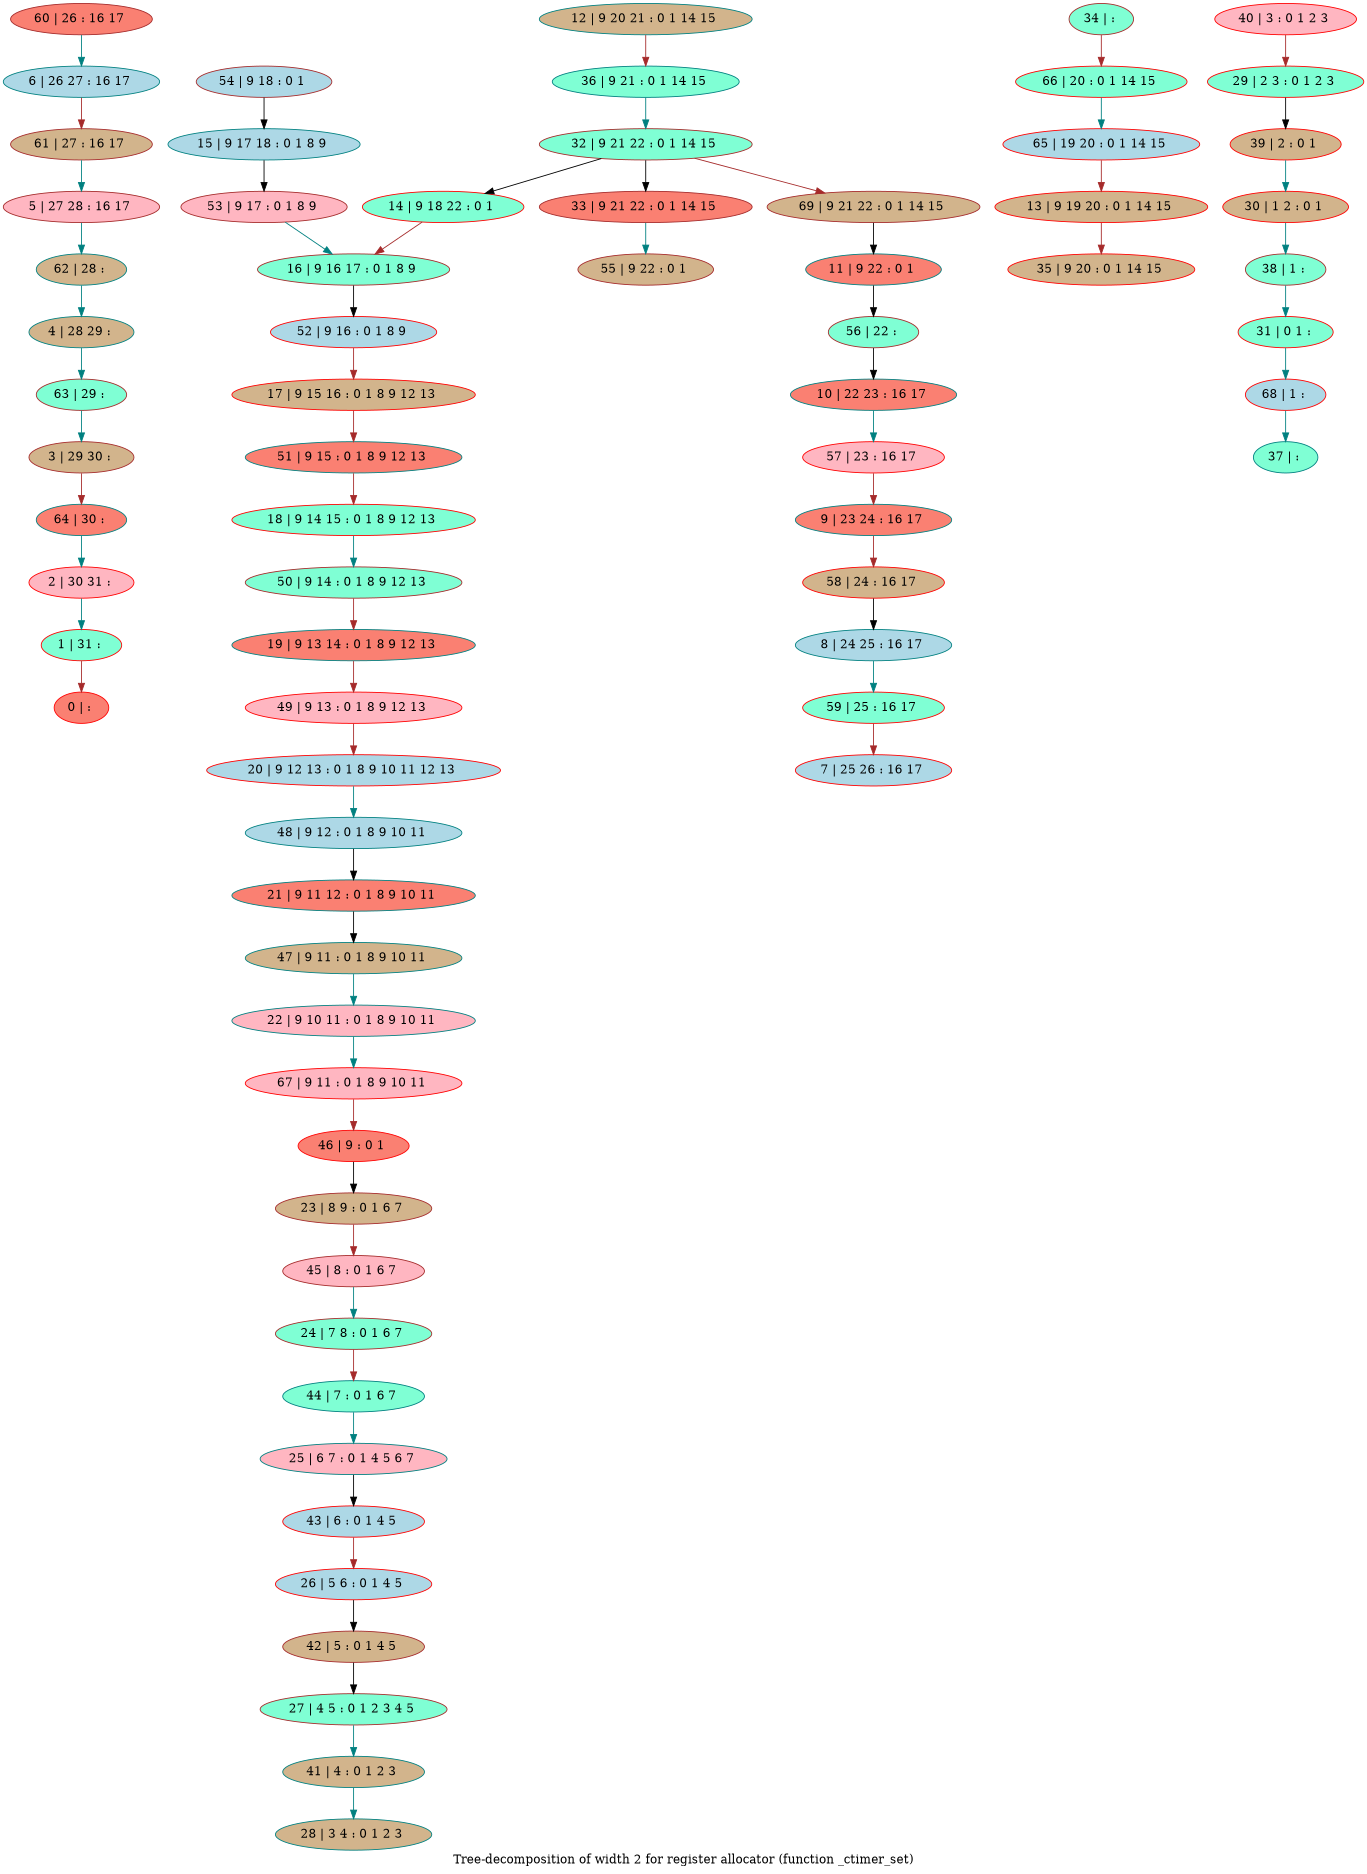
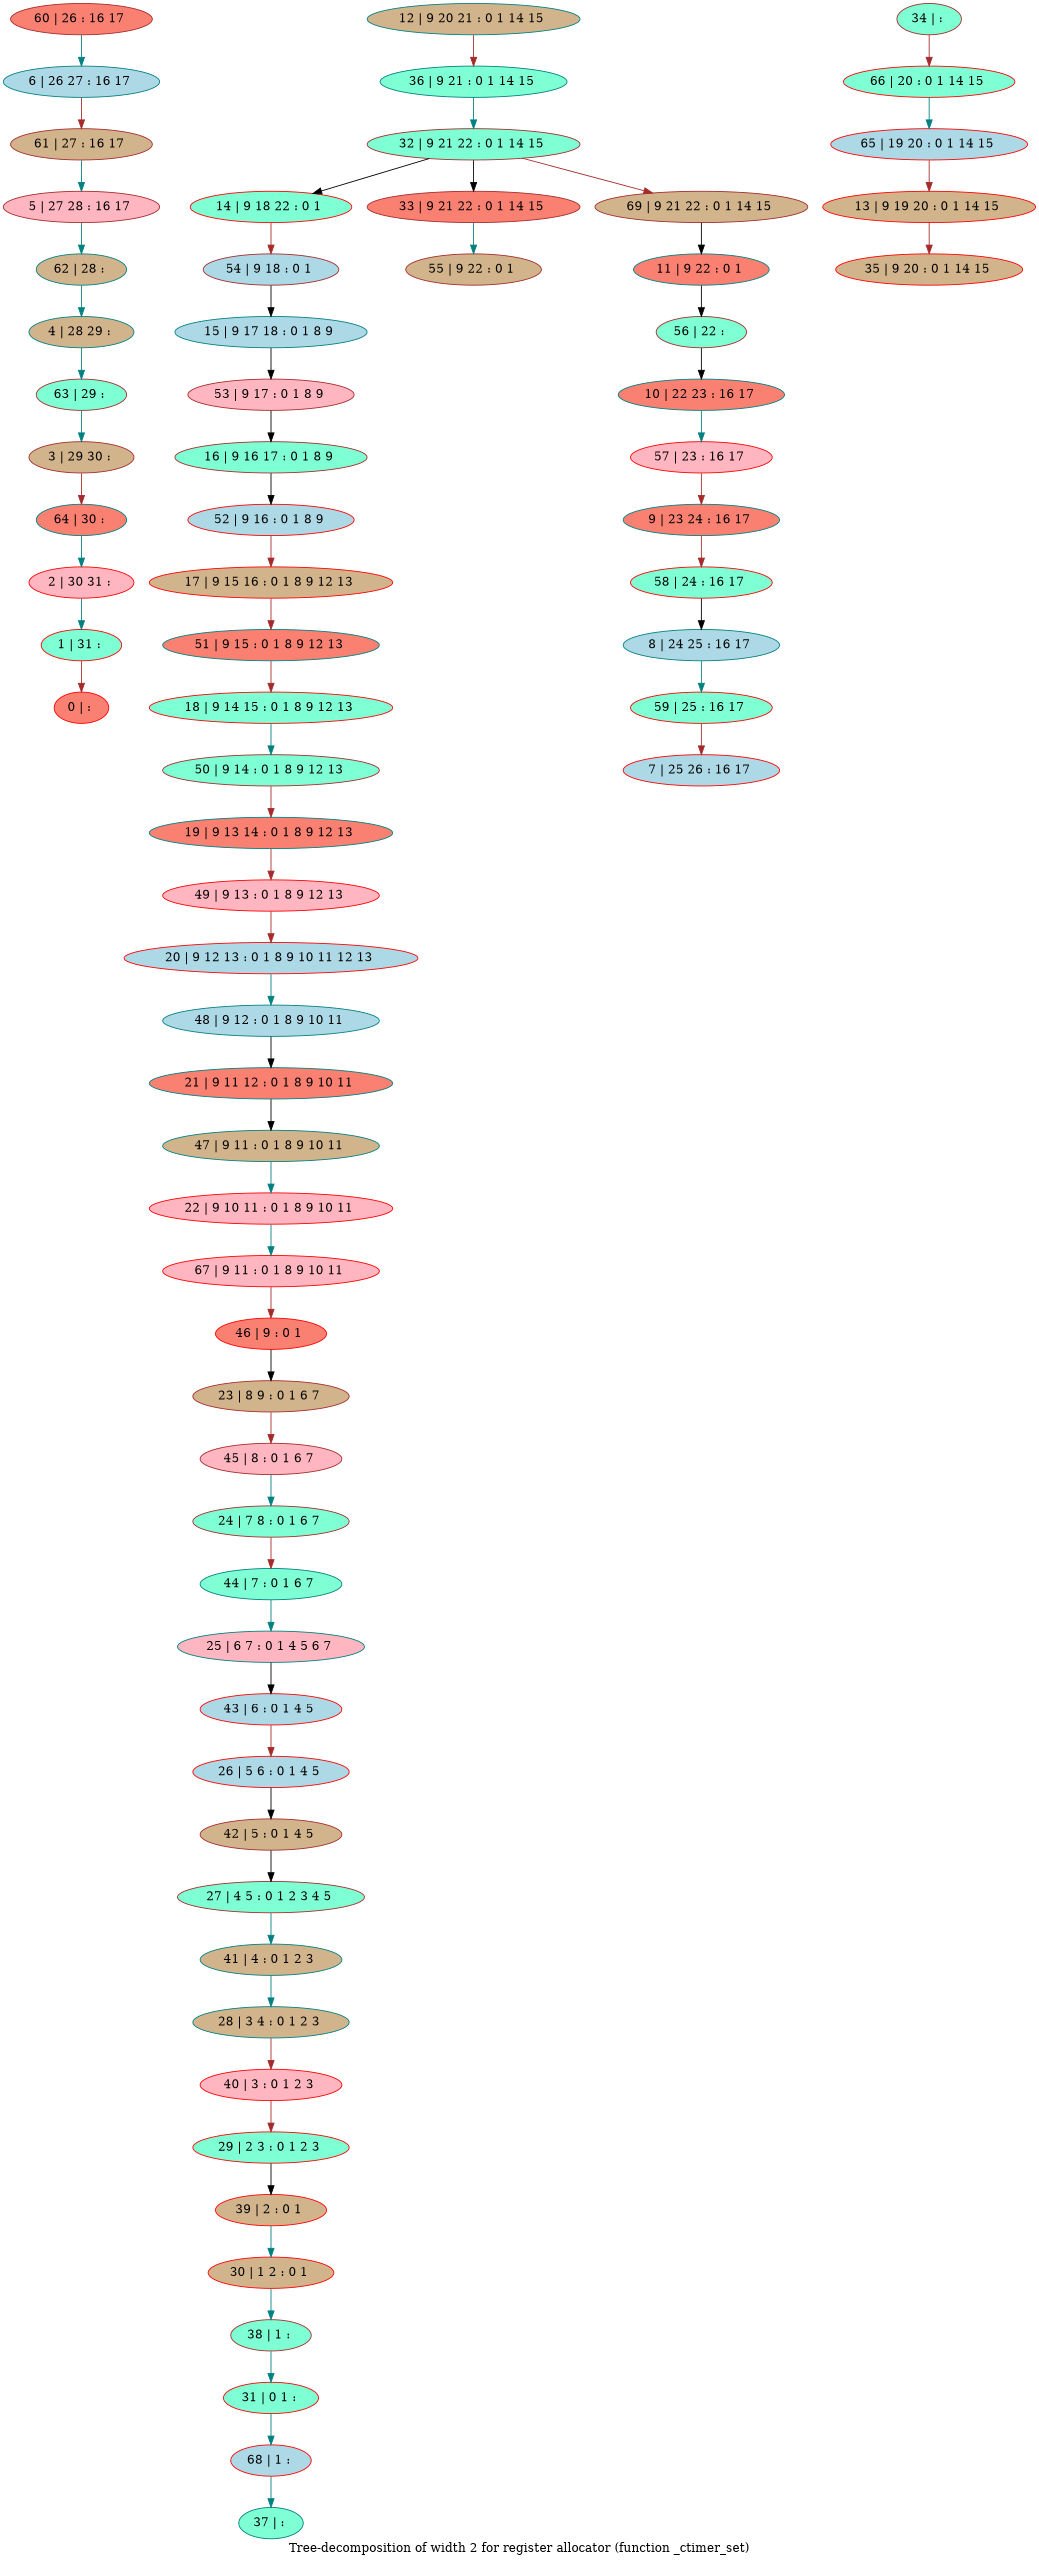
edge "53 | 9 17 : 0 1 8 9" -> "16 | 9 16 17 : 0 1 8 9": color teal -> black
edge "14 | 9 18 22 : 0 1" -> "16 | 9 16 17 : 0 1 8 9": now "14 | 9 18 22 : 0 1" -> "54 | 9 18 : 0 1"
node "58 | 24 : 16 17": fillcolor tan -> aquamarine
node "22 | 9 10 11 : 0 1 8 9 10 11": color teal -> red
edge "28 | 3 4 : 0 1 2 3" -> "40 | 3 : 0 1 2 3": added
